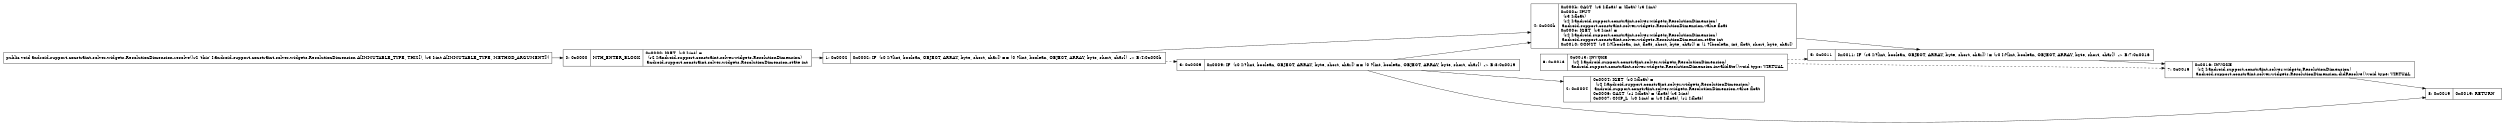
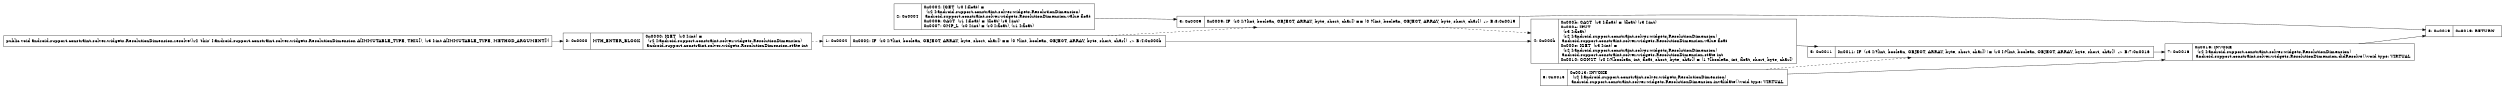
edge "3: 0x0009" -> "4: 0x000b": style solid -> dashed
edge "0: 0x0000" -> "1: 0x0002": style solid -> dashed
edge "6: 0x0013" -> "7: 0x0016": style dashed -> solid
edge "3: 0x0009" -> "2: 0x0004": reversed
node "8: 0x0019": text "0x0019: RETURN" -> "0x8019: RETURN"
